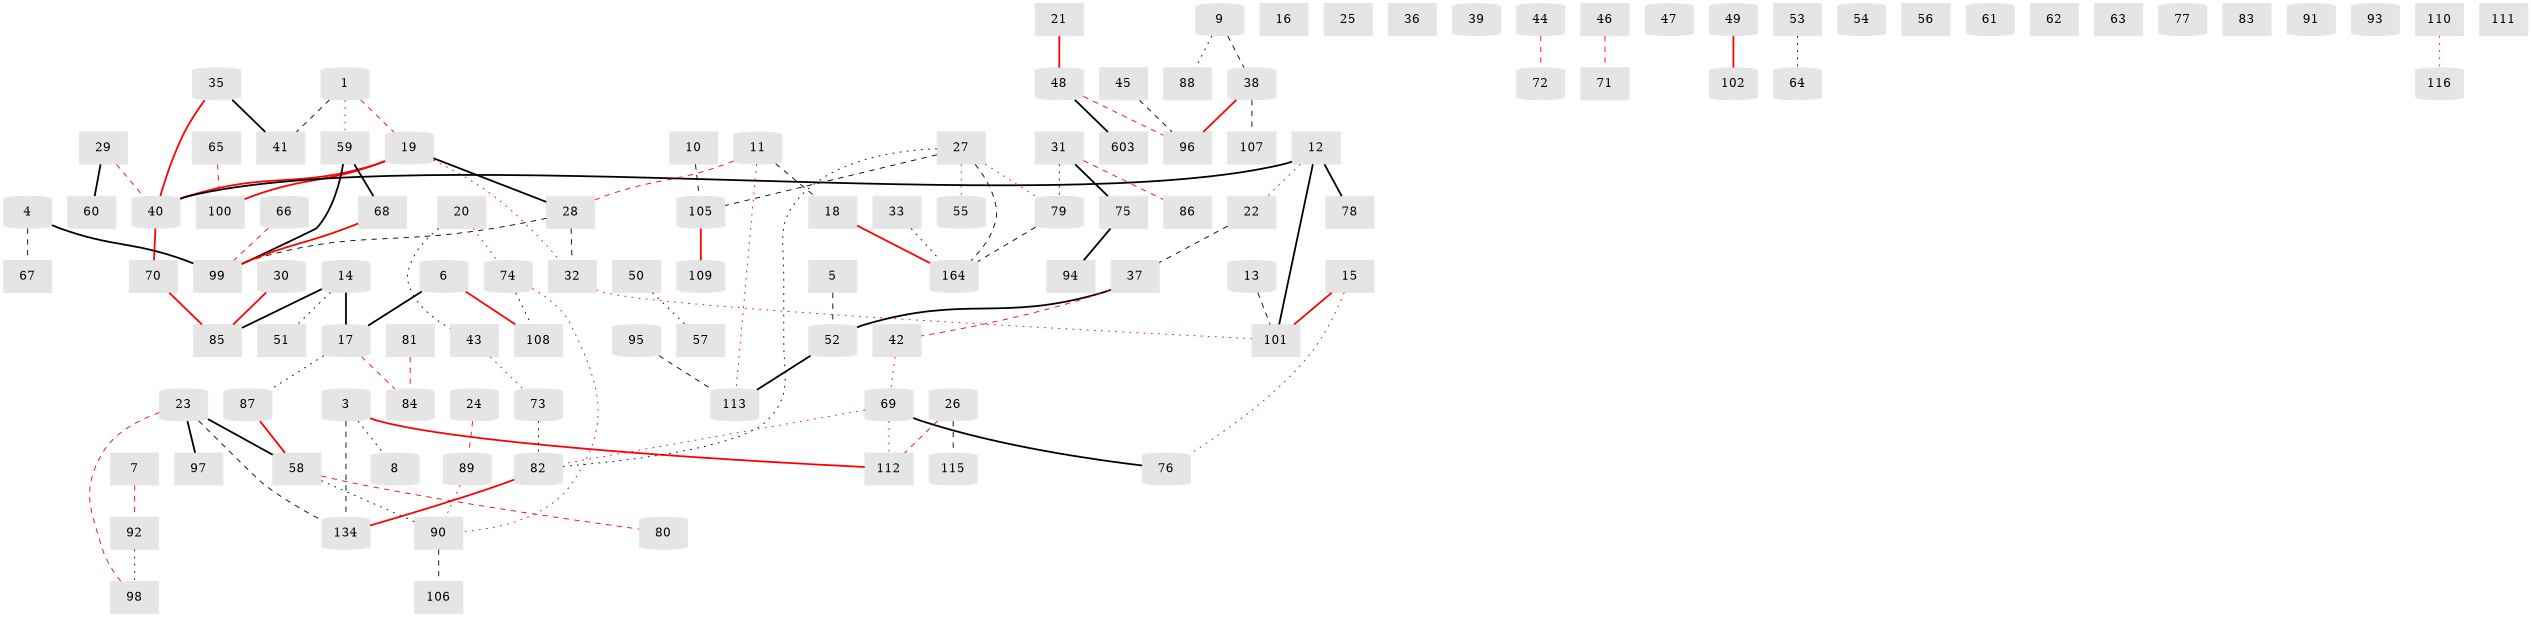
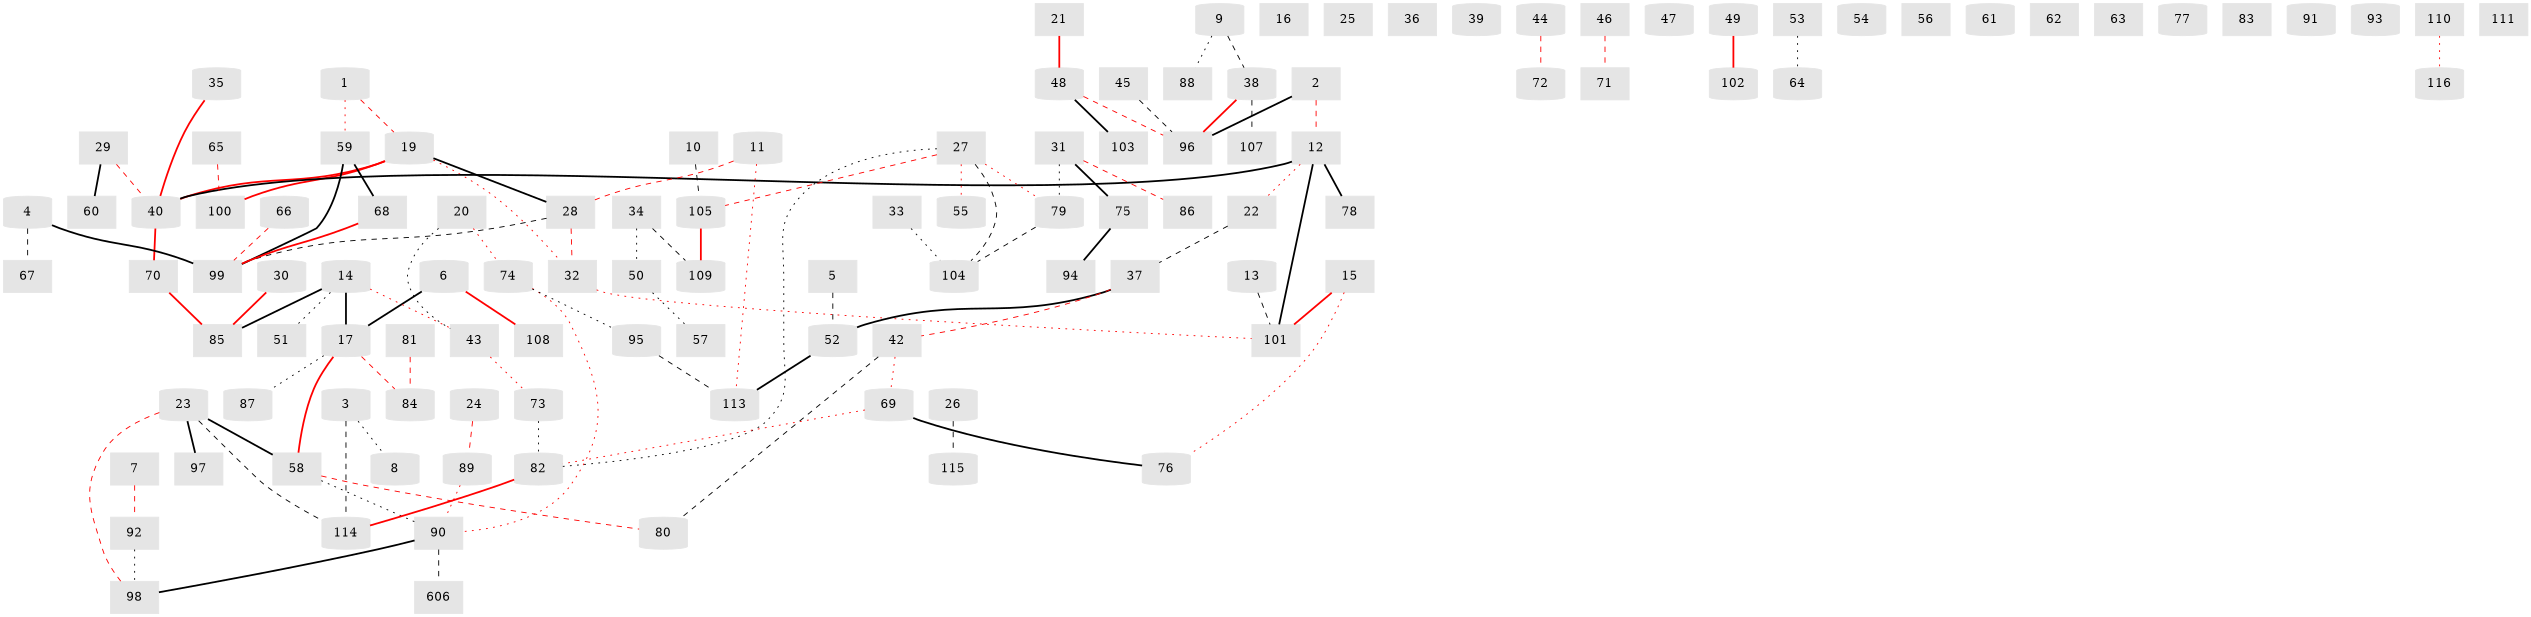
node "2": added
node "41": removed
node "603": label "603" -> "103"
edge "27" -- "105": color black -> red
node "34": added
node "18": removed
edge "28" -- "32": color black -> red
node "164": label "164" -> "104"
edge "14" -- "43": added
edge "74" -- "108": now "74" -- "95"
edge "87" -- "58": now "17" -- "58"
edge "42" -- "80": added
node "112": removed
node "134": label "134" -> "114"
edge "90" -- "98": added
node "106": label "106" -> "606"
